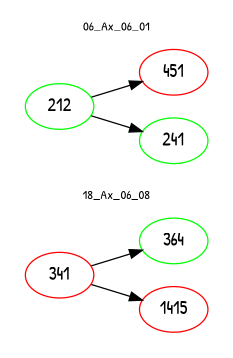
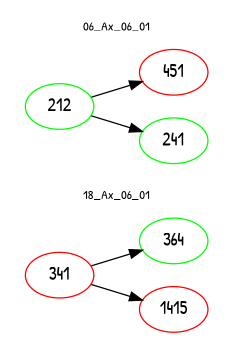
cluster "18_Ax_06_08": label "18_Ax_06_08" -> "18_Ax_06_01"
